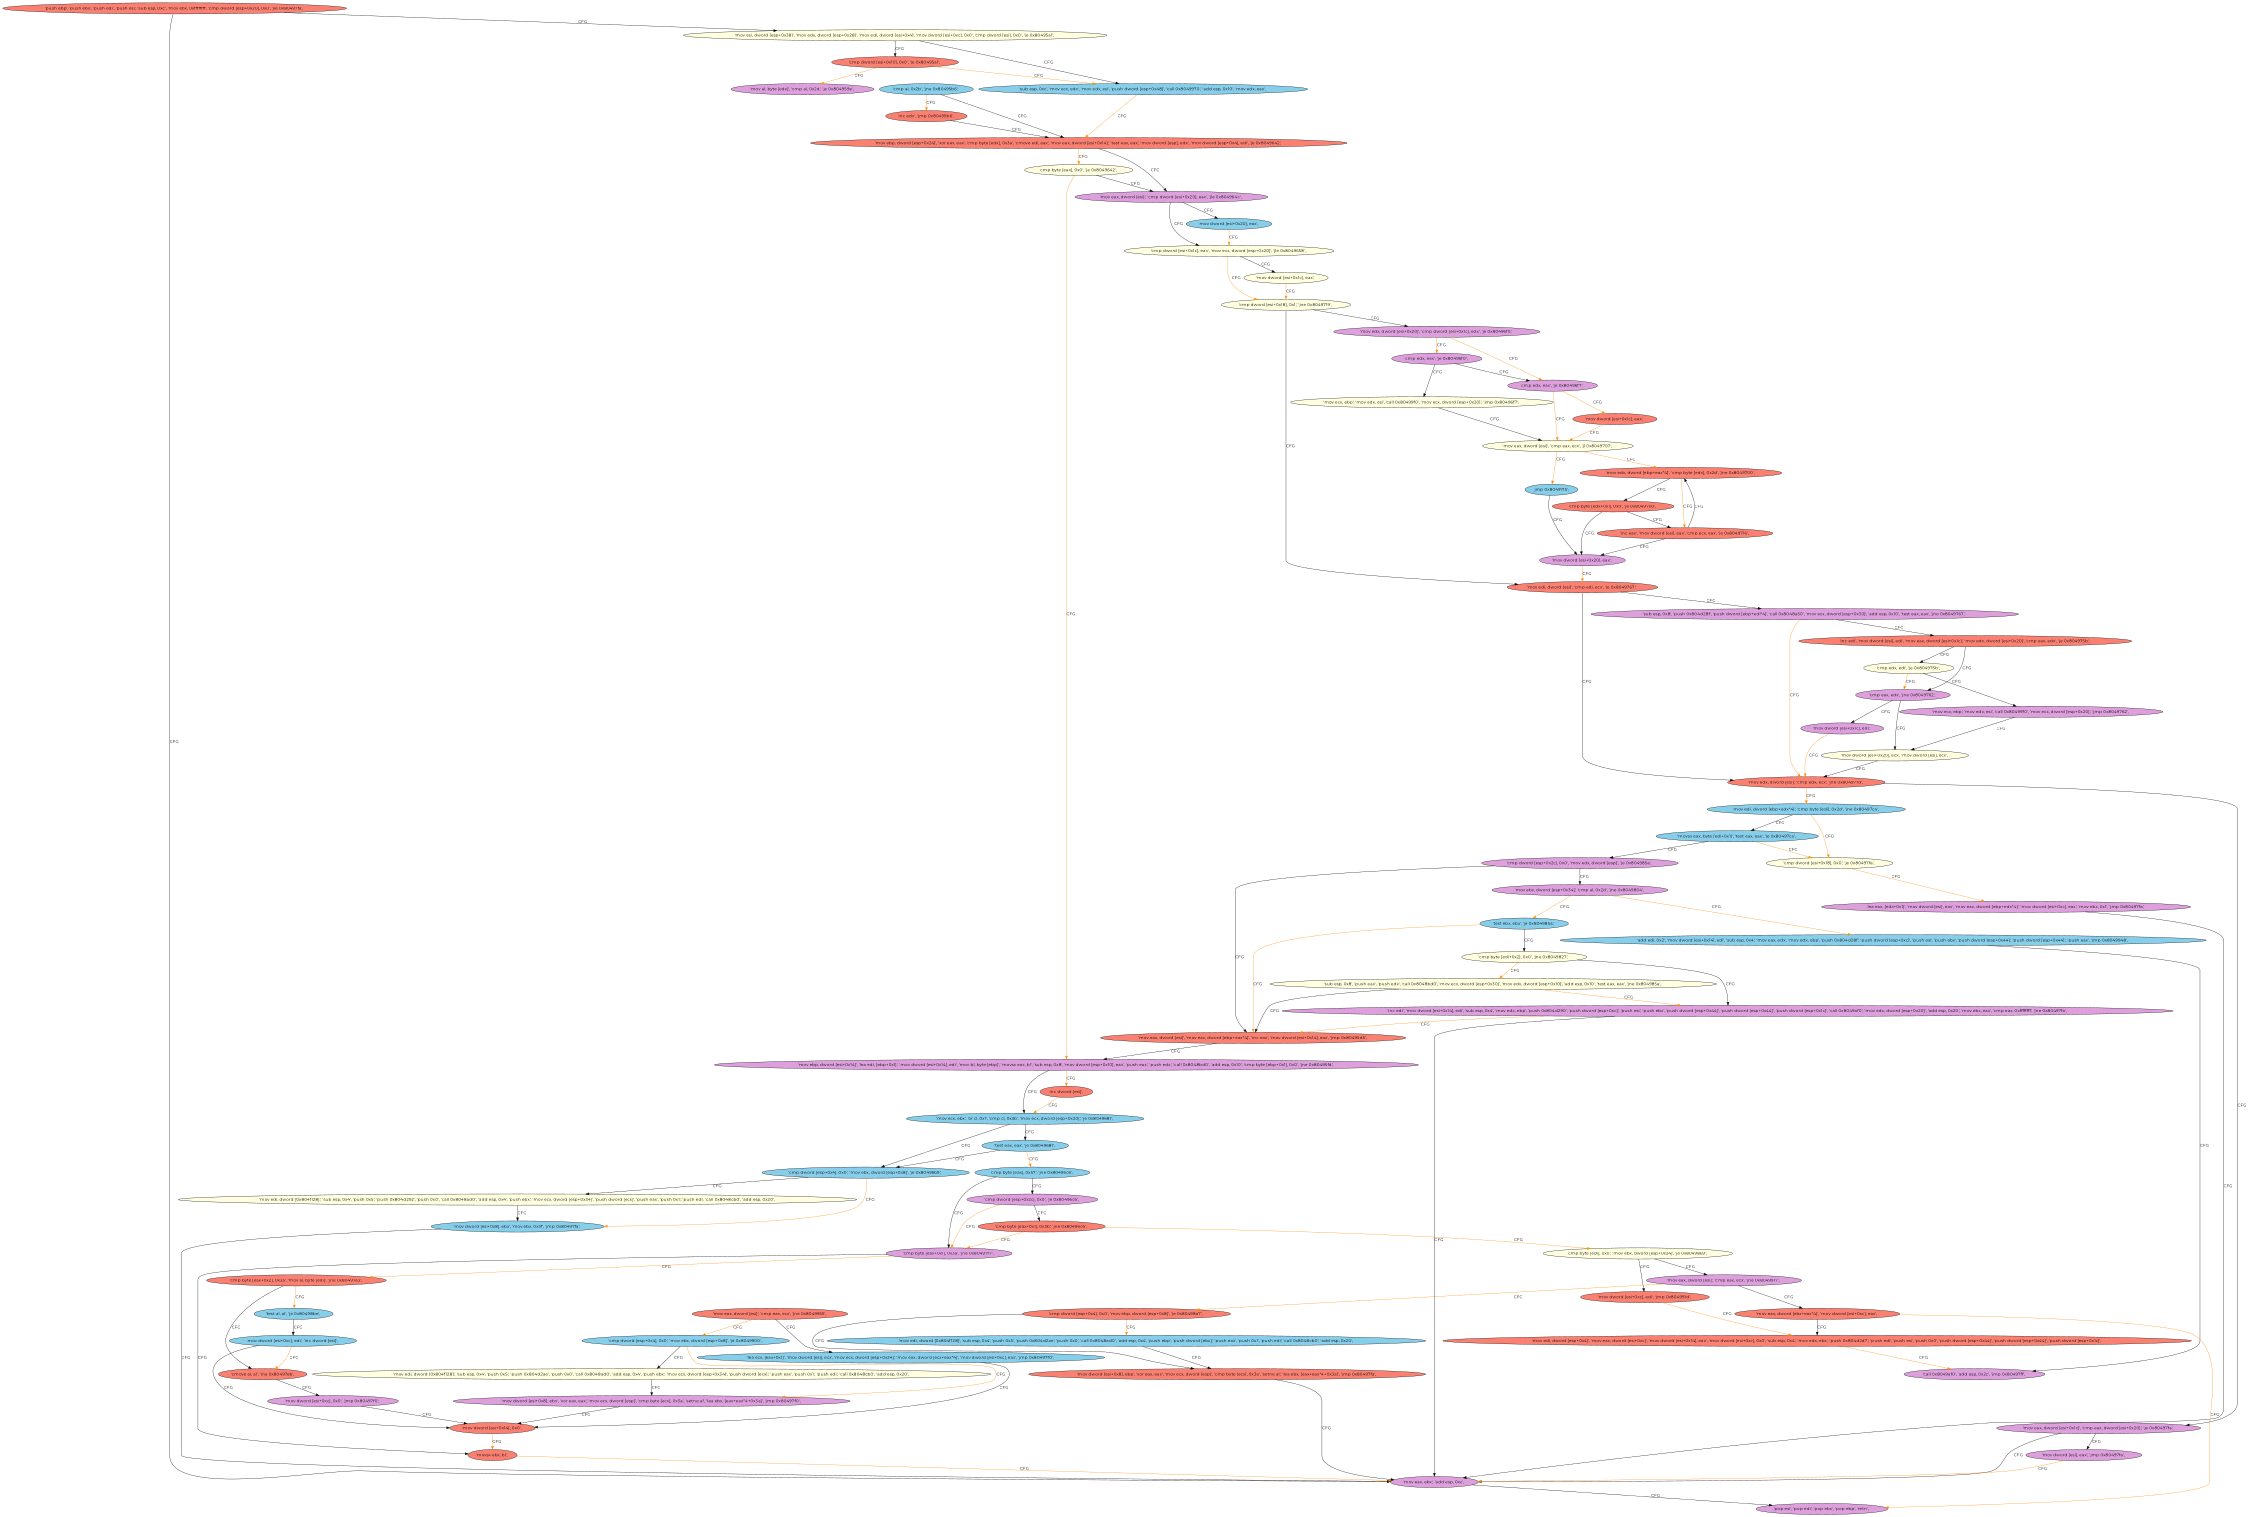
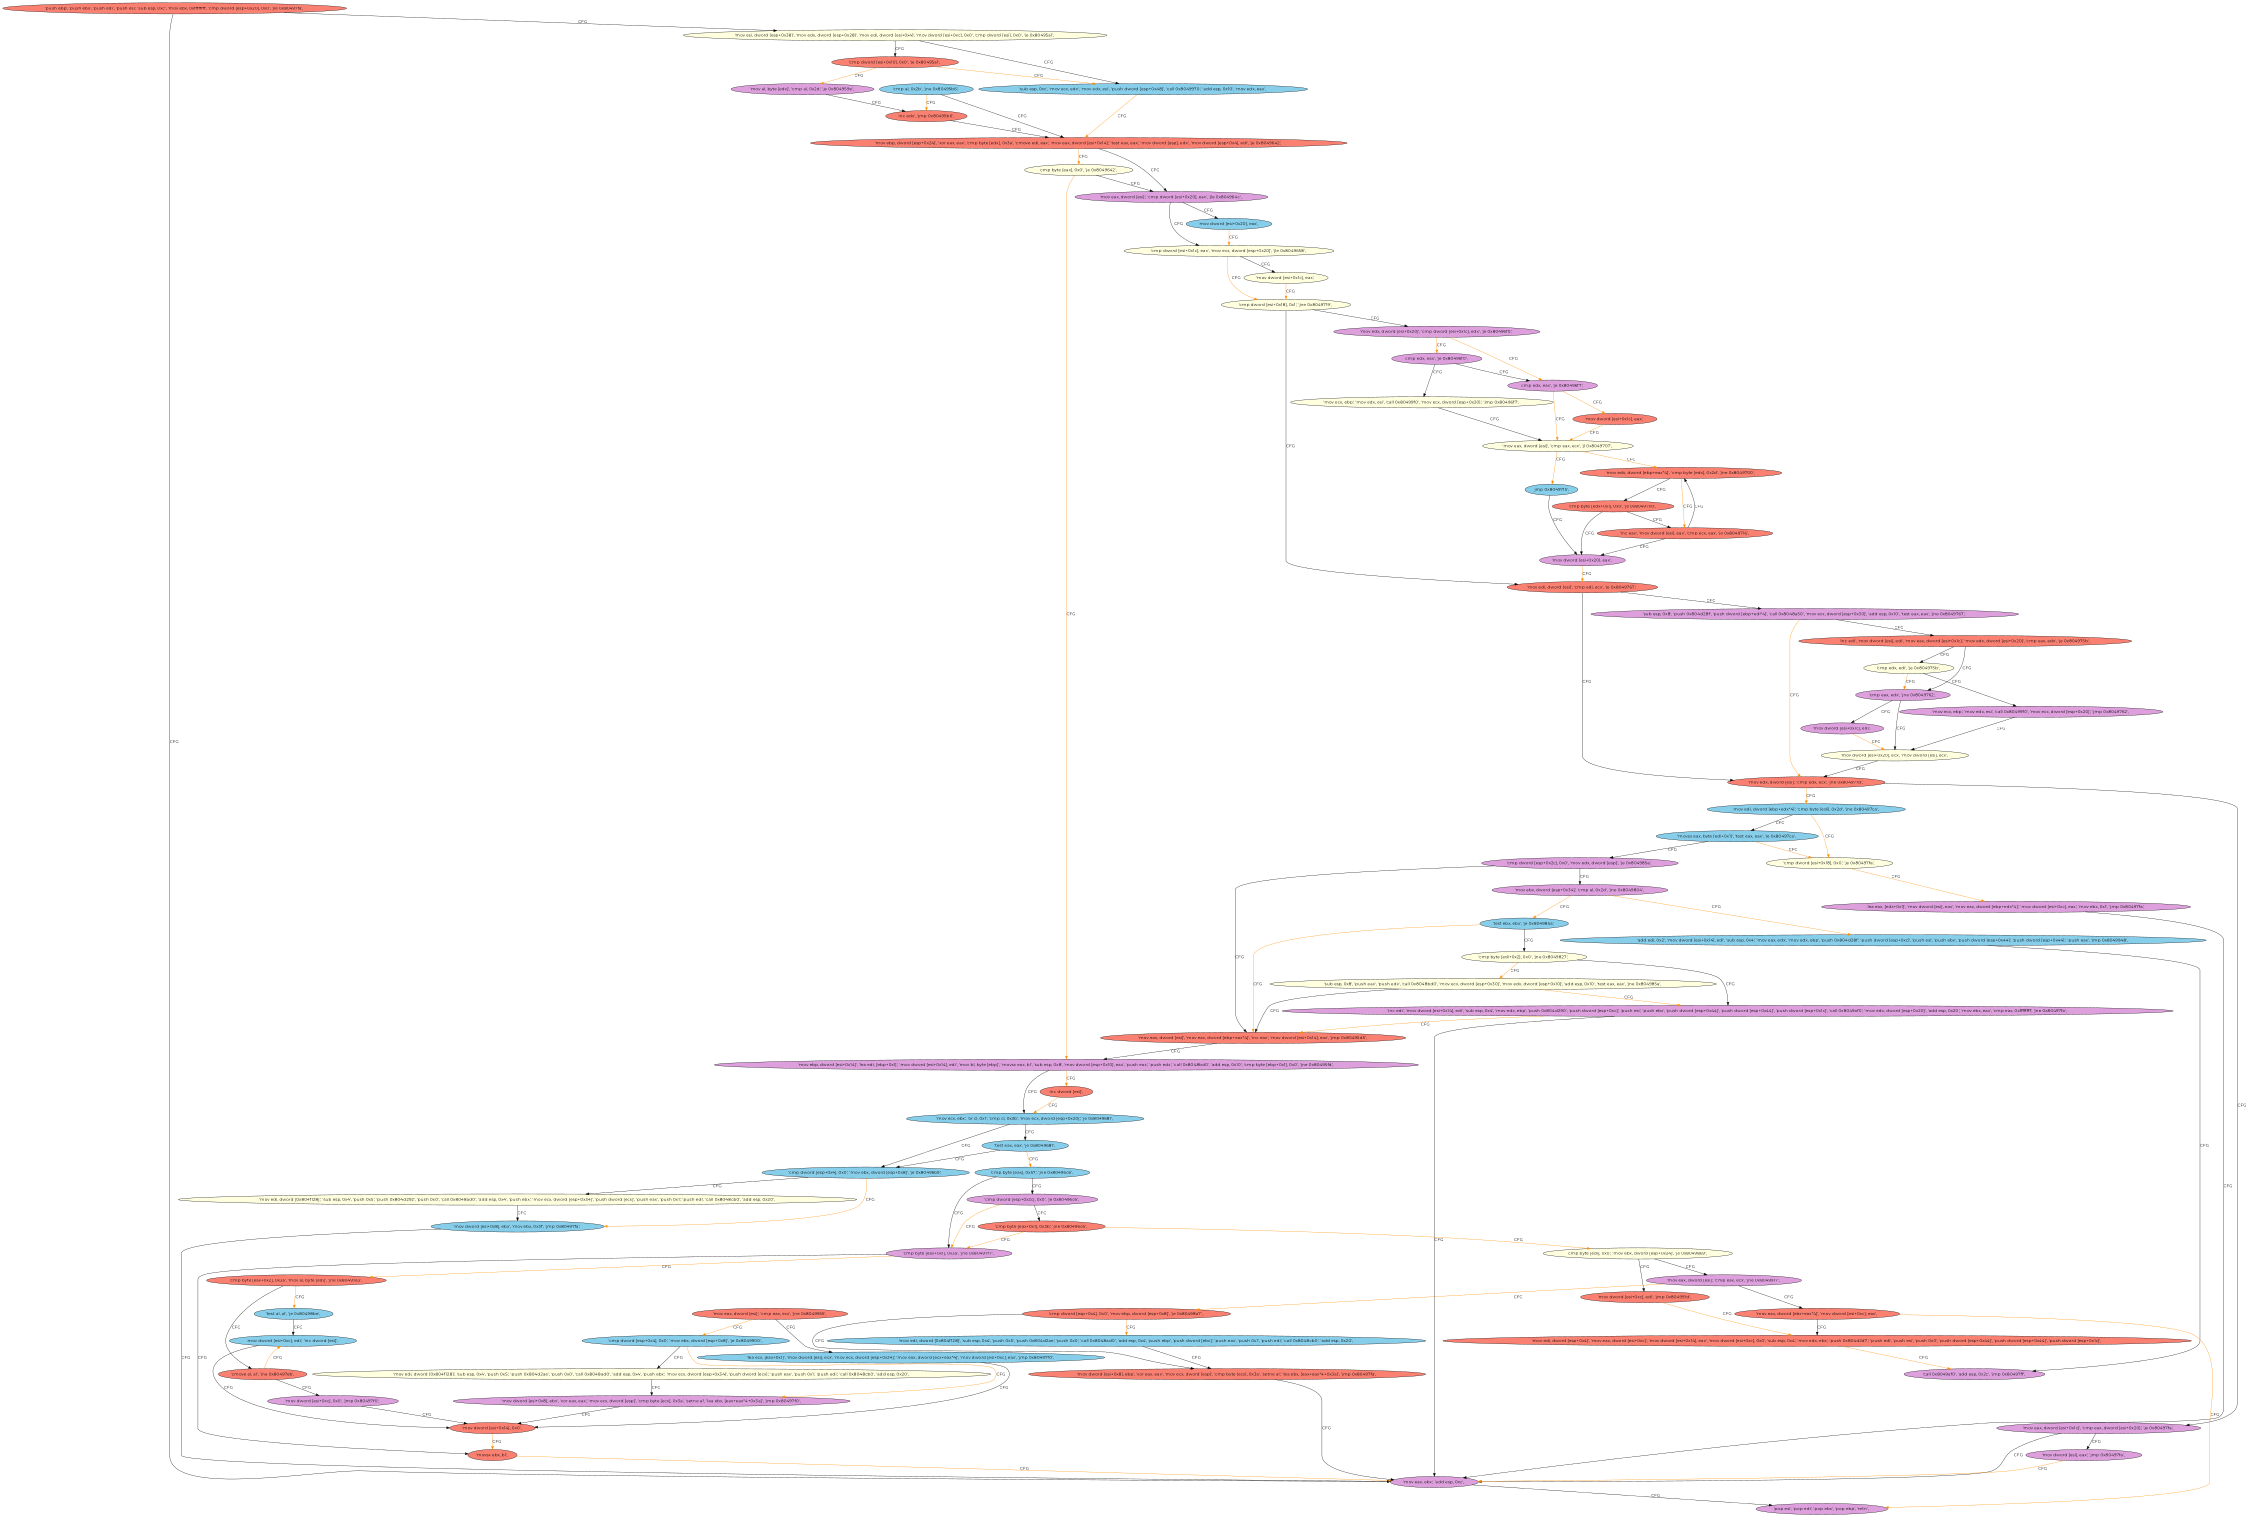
edge "'mov al, byte [edx]', 'cmp al, 0x2d', 'je 0x804959e'," -> "'inc edx', 'jmp 0x80495b6',": added, label "CFG"
edge "'mov dword [esi+0x1c], edi'," -> "'mov edx, dword [esi]', 'cmp edx, ecx', 'jne 0x804977d',": now "'mov dword [esi+0x1c], edi'," -> "'mov dword [esi+0x20], ecx', 'mov dword [esi], ecx',"
edge "'mov dword [esi+0xc], edi', 'inc dword [esi]'," -> "'cmove al, al', 'jne 0x80497eb',": reversed
